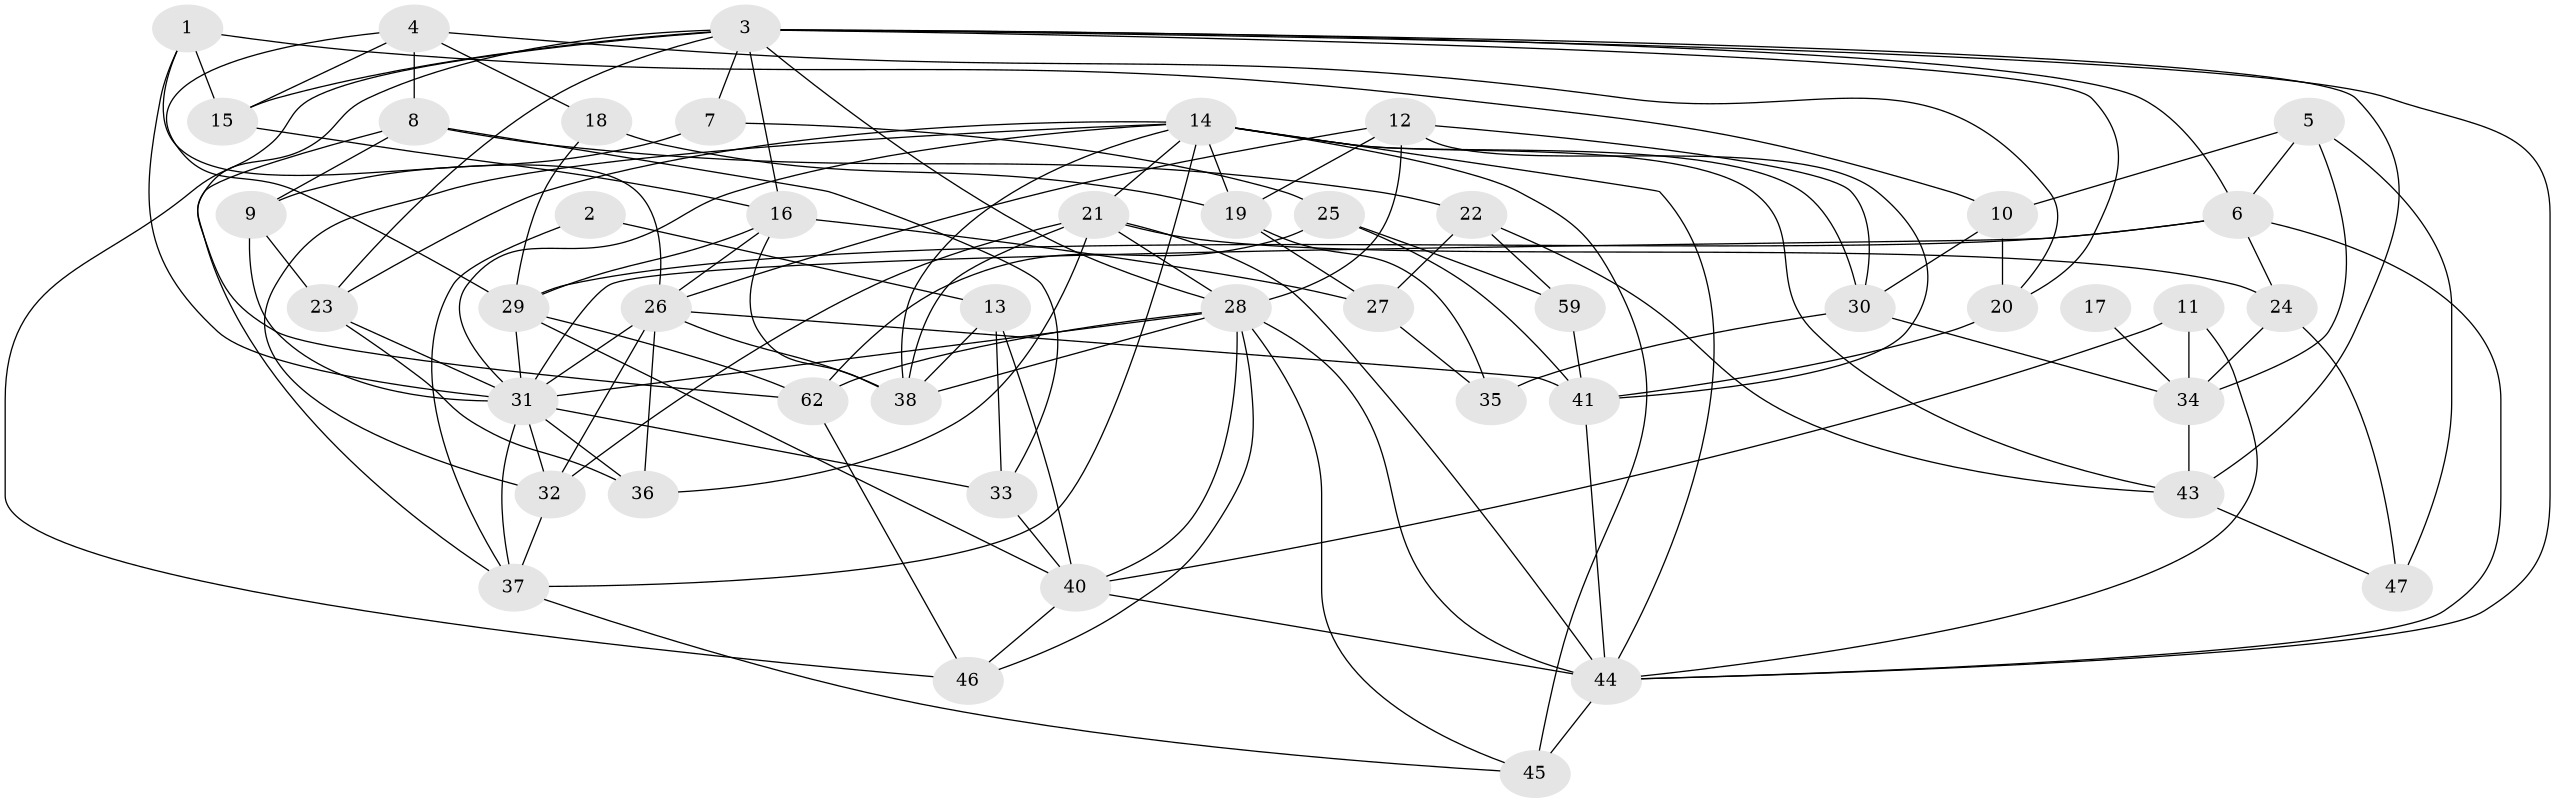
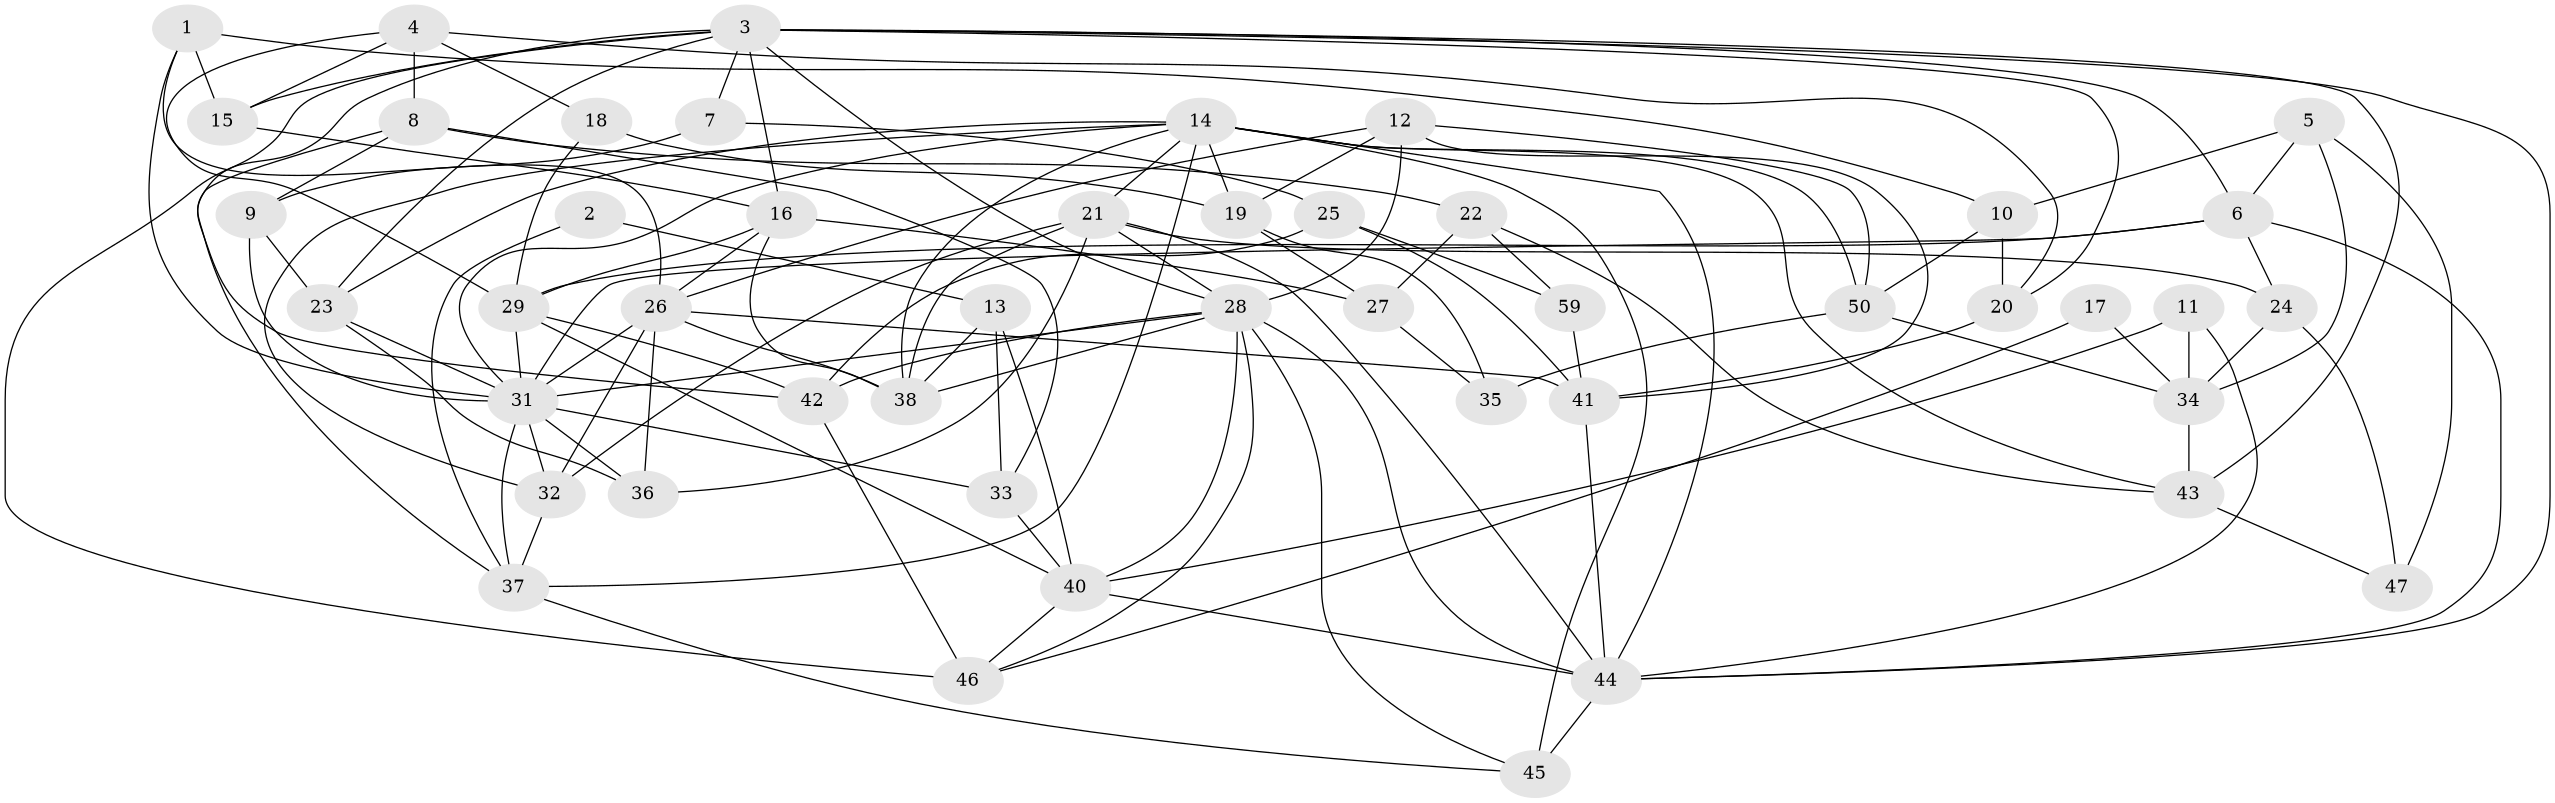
node "30": label "30" -> "50"
node "62": label "62" -> "42"
edge "17" -- "46": added
